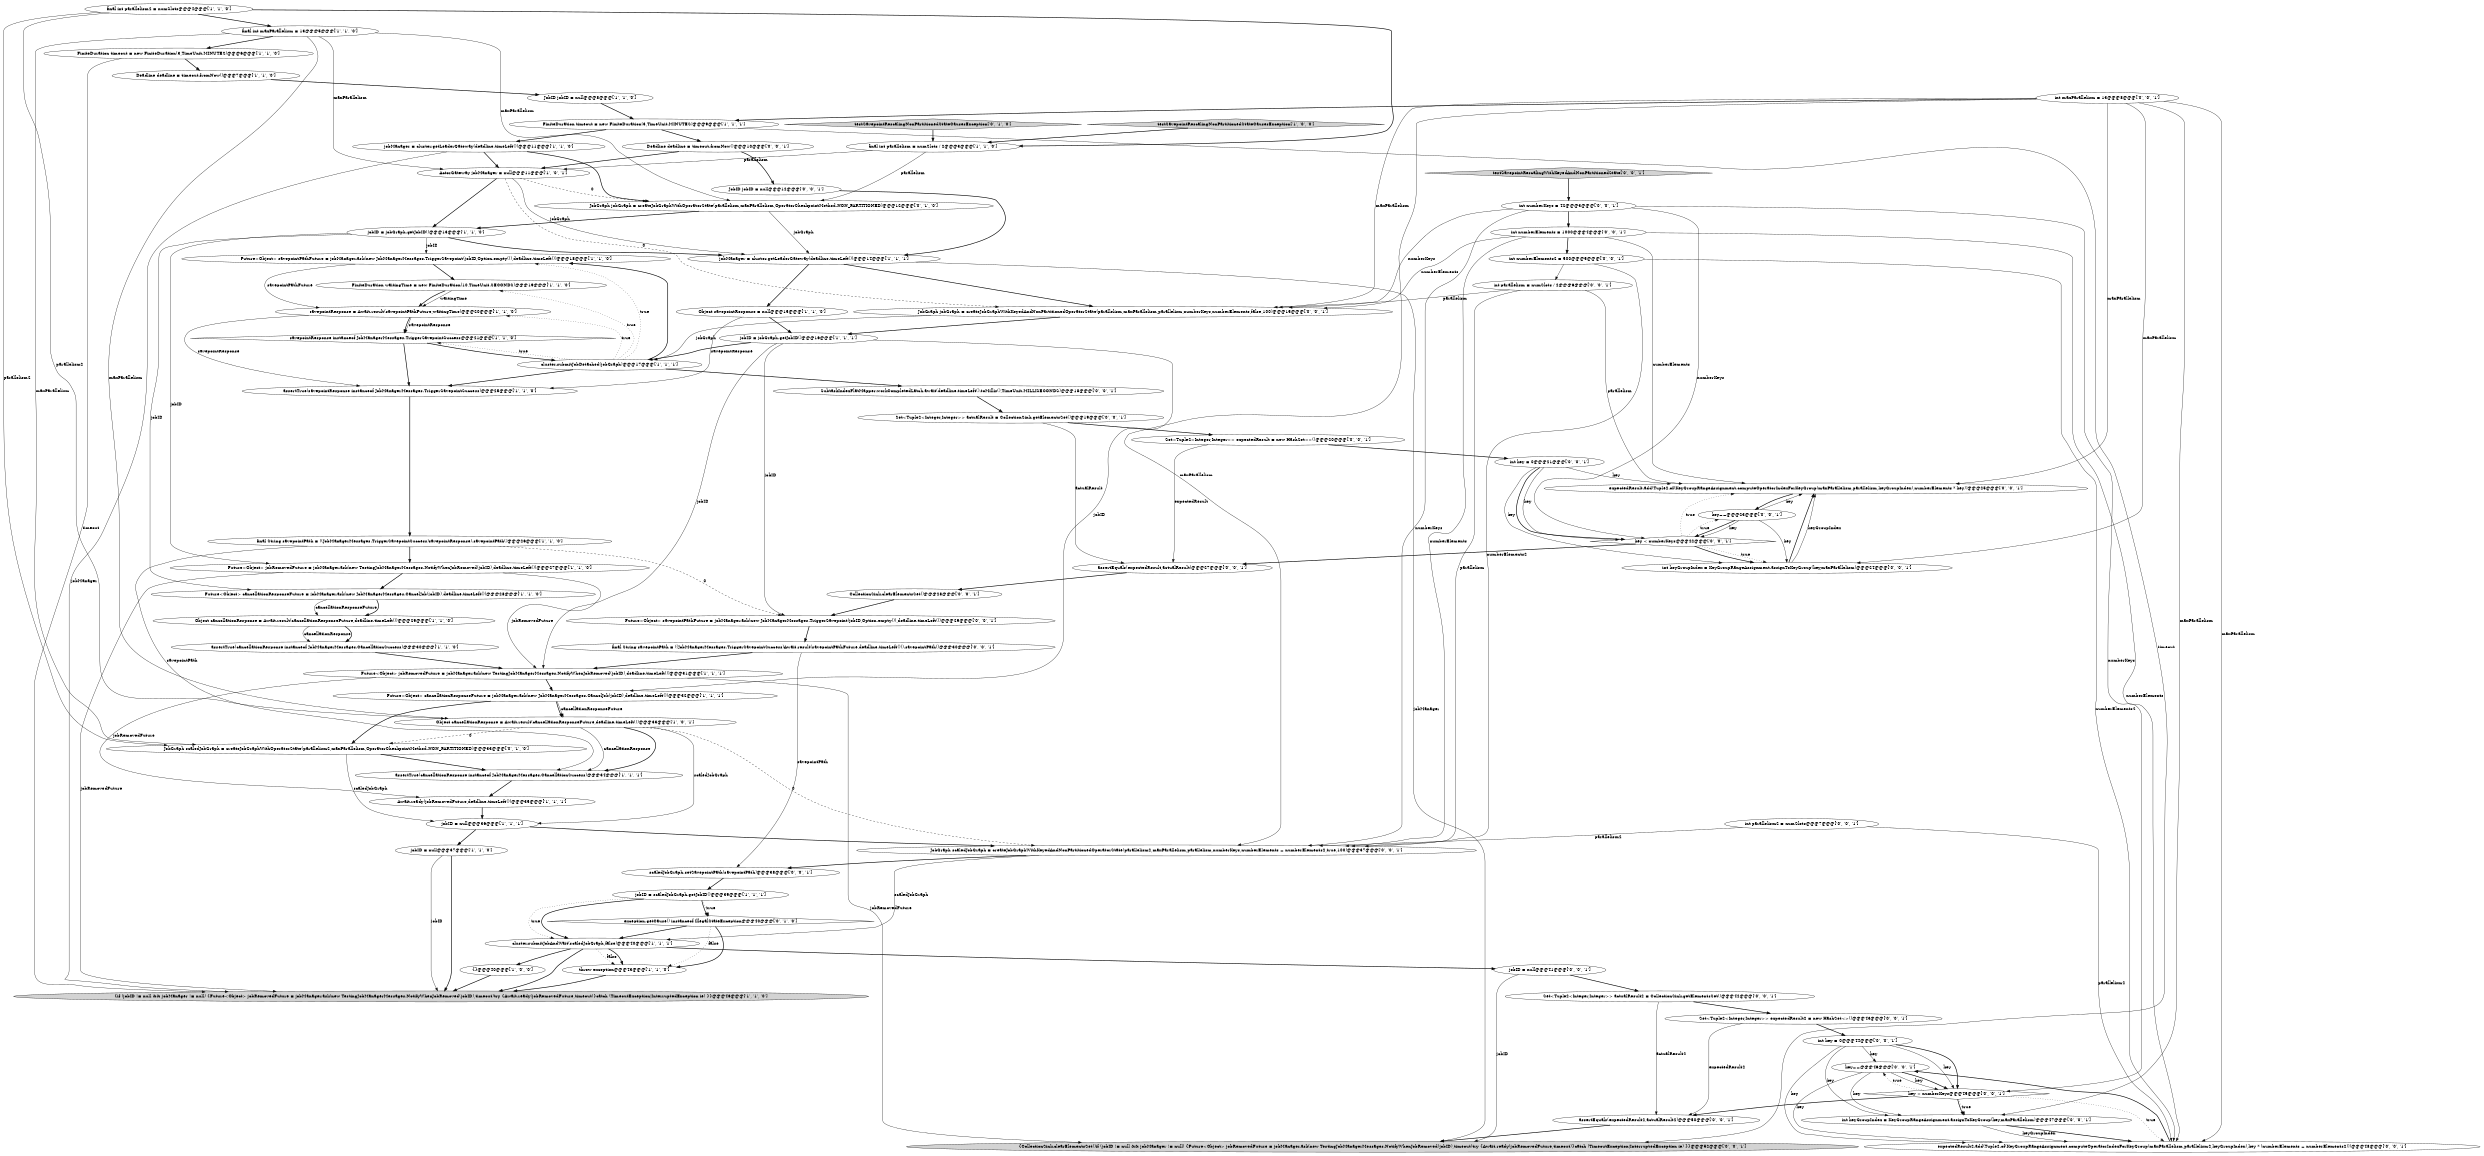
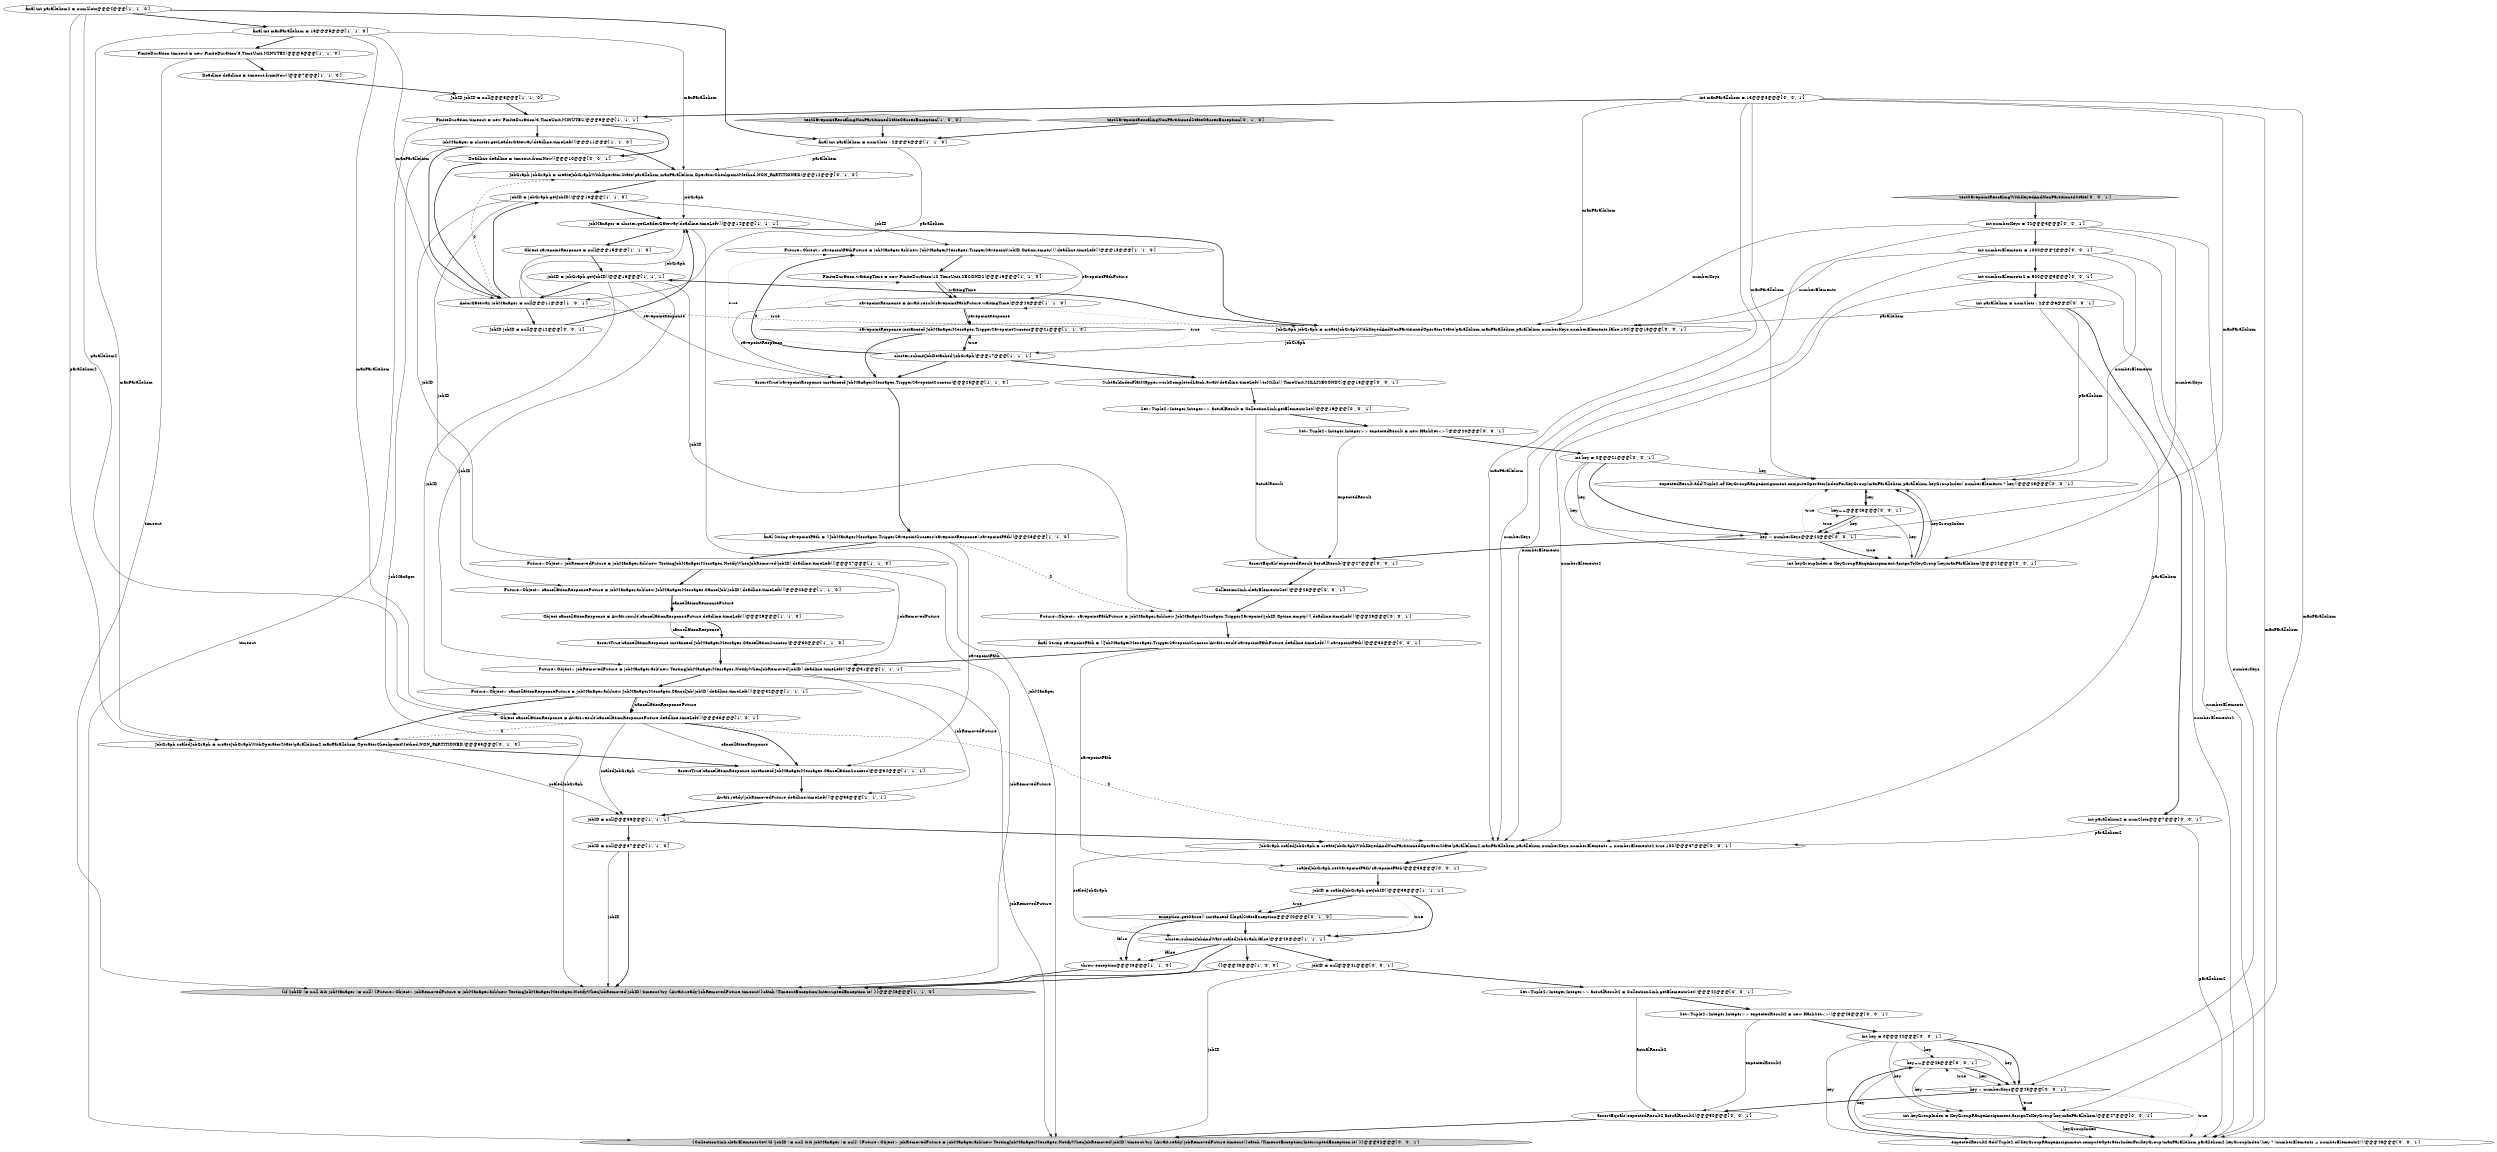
edge "Deadline deadline = timeout.fromNow()@@@10@@@['0', '0', '1']" -> "JobID jobID = null@@@12@@@['0', '0', '1']": now "ActorGateway jobManager = null@@@11@@@['1', '0', '1']" -> "JobID jobID = null@@@12@@@['0', '0', '1']"
edge "int numberElements2 = 500@@@5@@@['0', '0', '1']" -> "int parallelism = numSlots / 2@@@6@@@['0', '0', '1']": style solid -> bold
edge "jobID = jobGraph.getJobID()@@@16@@@['1', '1', '1']" -> "cluster.submitJobDetached(jobGraph)@@@17@@@['1', '1', '1']": now "jobID = jobGraph.getJobID()@@@16@@@['1', '1', '1']" -> "ActorGateway jobManager = null@@@11@@@['1', '0', '1']"
edge "int parallelism = numSlots / 2@@@6@@@['0', '0', '1']" -> "int parallelism2 = numSlots@@@7@@@['0', '0', '1']": added
